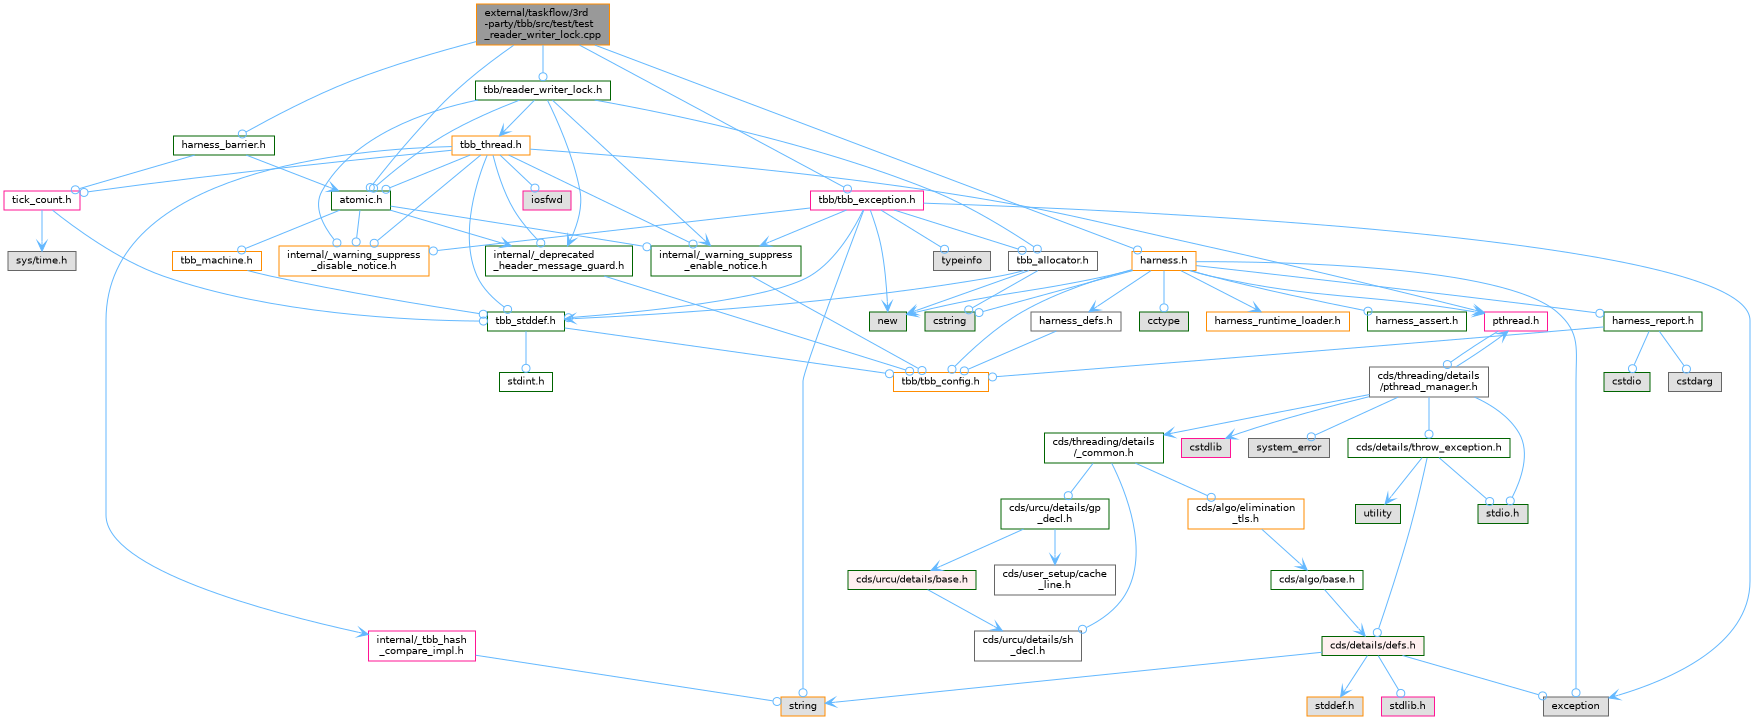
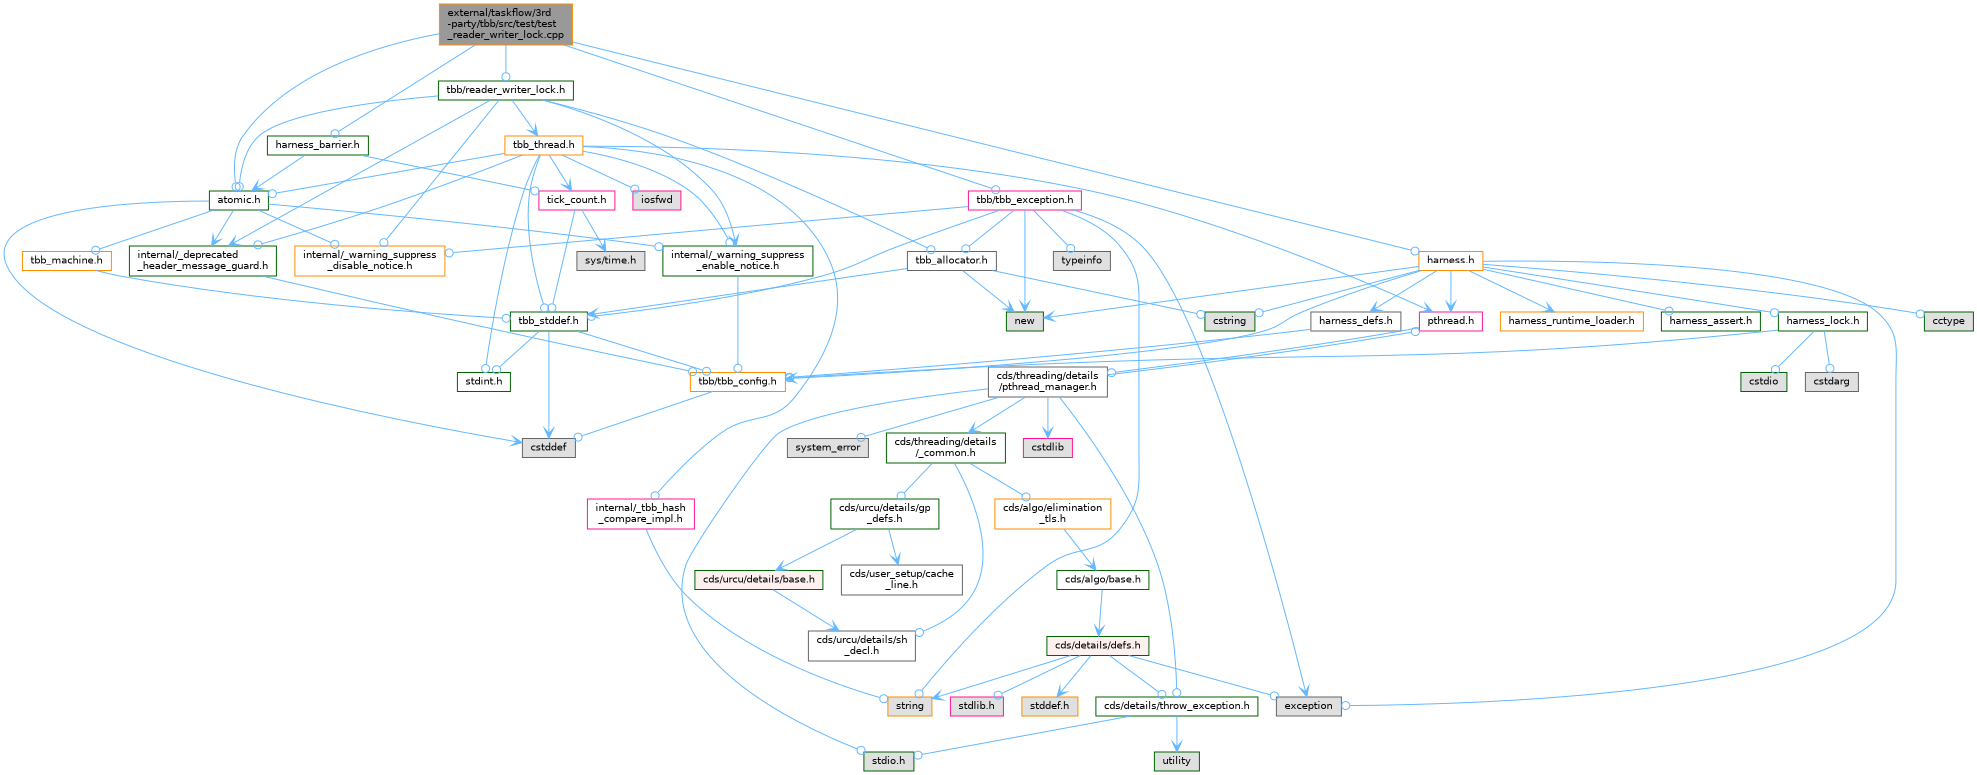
edge "tbb_thread.h" -> "tick_count.h": arrowhead odot -> vee
edge "tbb_thread.h" -> "internal/_warning_suppress _disable_notice.h": now "tbb_thread.h" -> "stdint.h"
edge "tbb/tbb_exception.h" -> "internal/_warning_suppress _enable_notice.h": removed
edge "harness.h" -> "tbb/tbb_config.h": arrowhead odot -> vee
node "harness_report.h": label "harness_report.h" -> "harness_lock.h"
edge "tbb_thread.h" -> "internal/_tbb_hash _compare_impl.h": arrowhead vee -> odot
edge "cds/threading/details /pthread_manager.h" -> "pthread.h": arrowhead vee -> odot
node "cstddef": added
node "cds/urcu/details/gp _decl.h": label "cds/urcu/details/gp _decl.h" -> "cds/urcu/details/gp _defs.h"
edge "cds/details/throw_exception.h" -> "cds/details/defs.h": reversed
